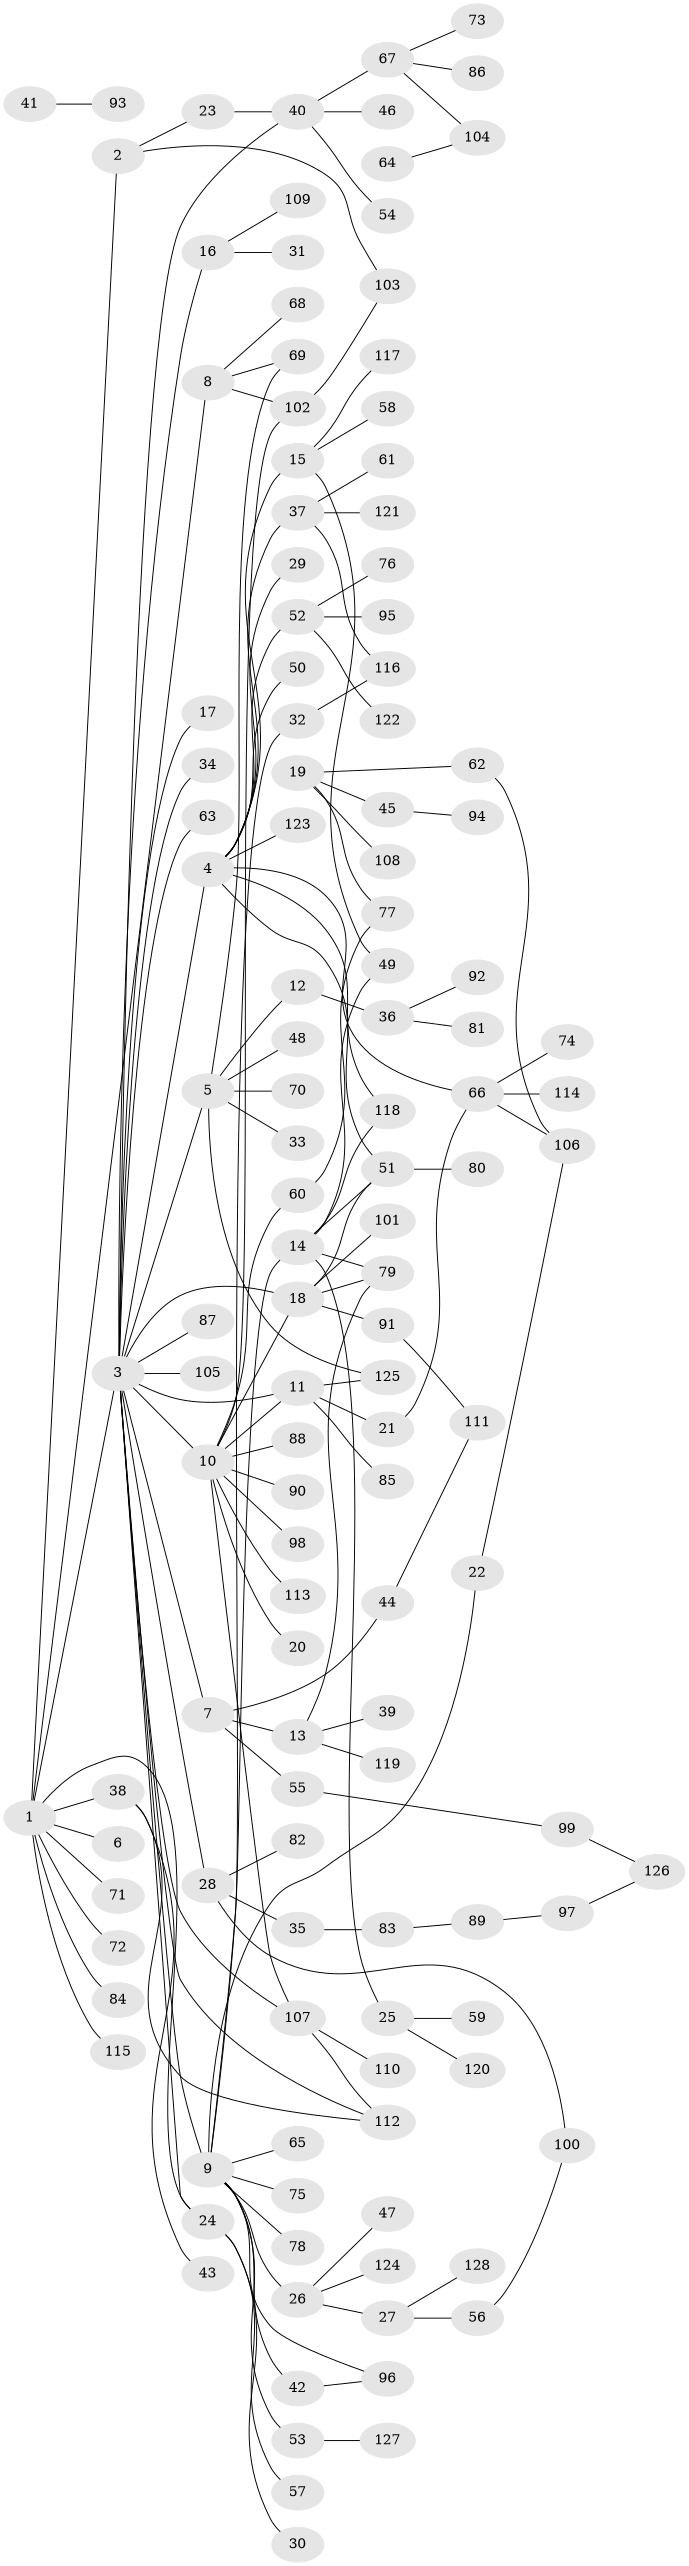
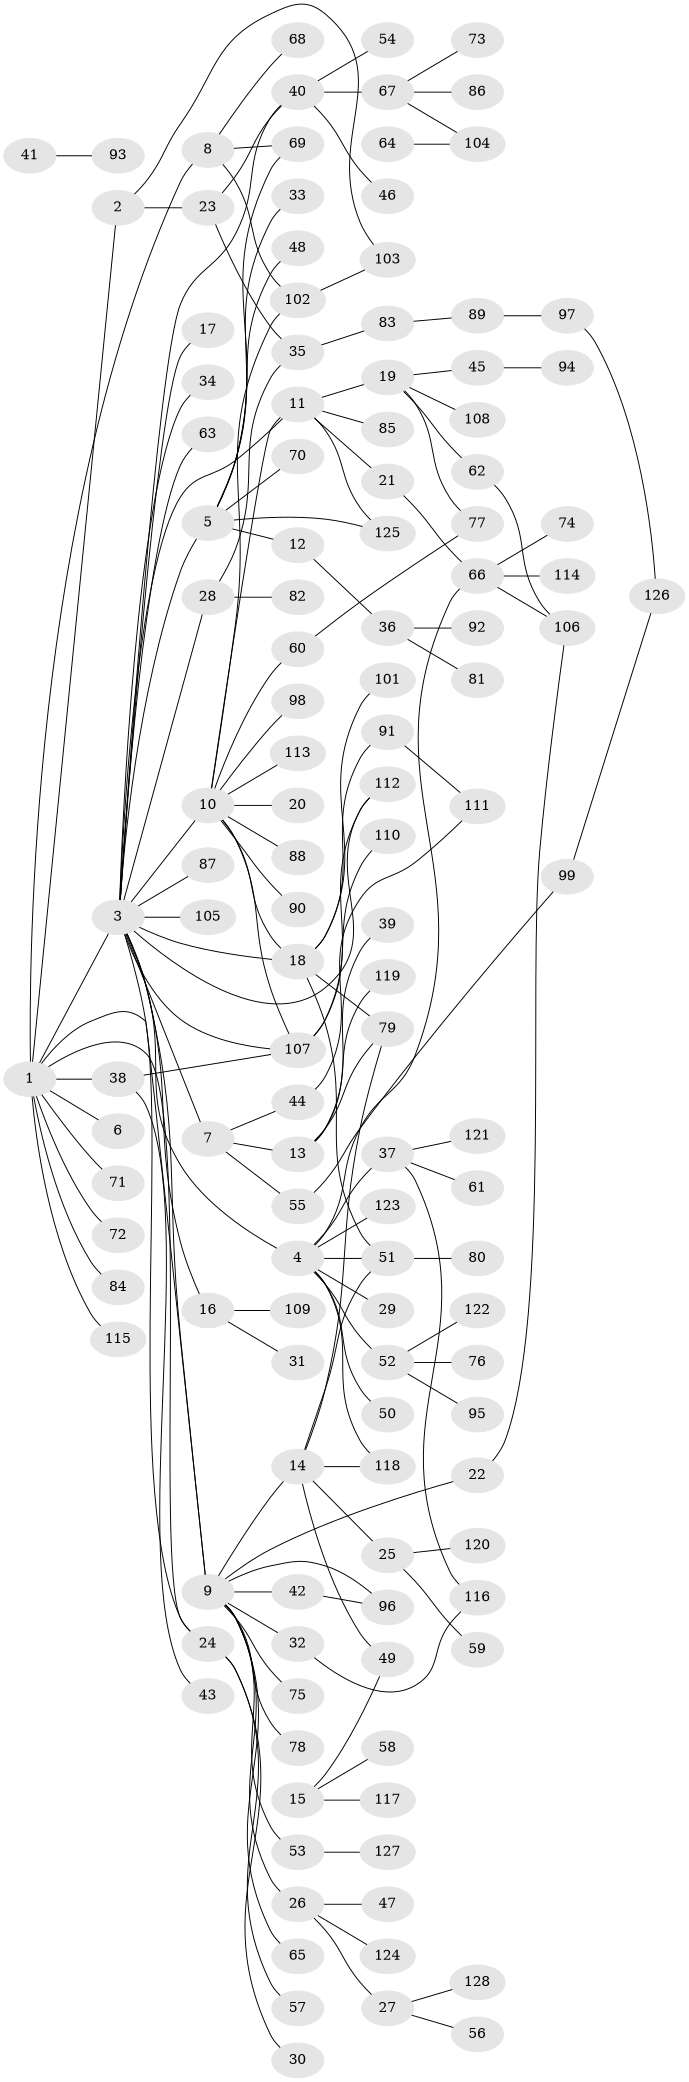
edge "23" -- "35": added
edge "19" -- "11": added
edge "15" -- "4": removed
edge "1" -- "9": added
edge "38" -- "112": now "38" -- "107"
node "100": removed
